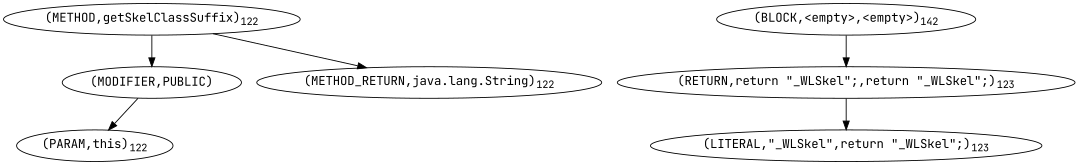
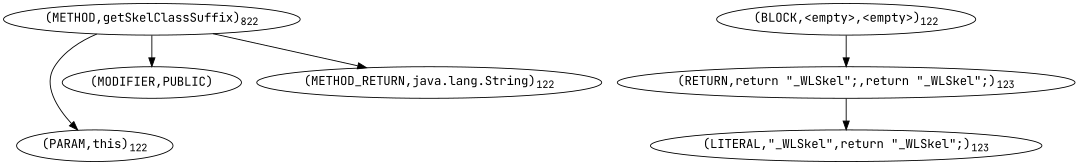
node "(METHOD,getSkelClassSuffix)": text "122" -> "822"
node "(BLOCK,<empty>,<empty>)": text "142" -> "122"
edge "(MODIFIER,PUBLIC)" -> "(PARAM,this)": now "(METHOD,getSkelClassSuffix)" -> "(PARAM,this)"
